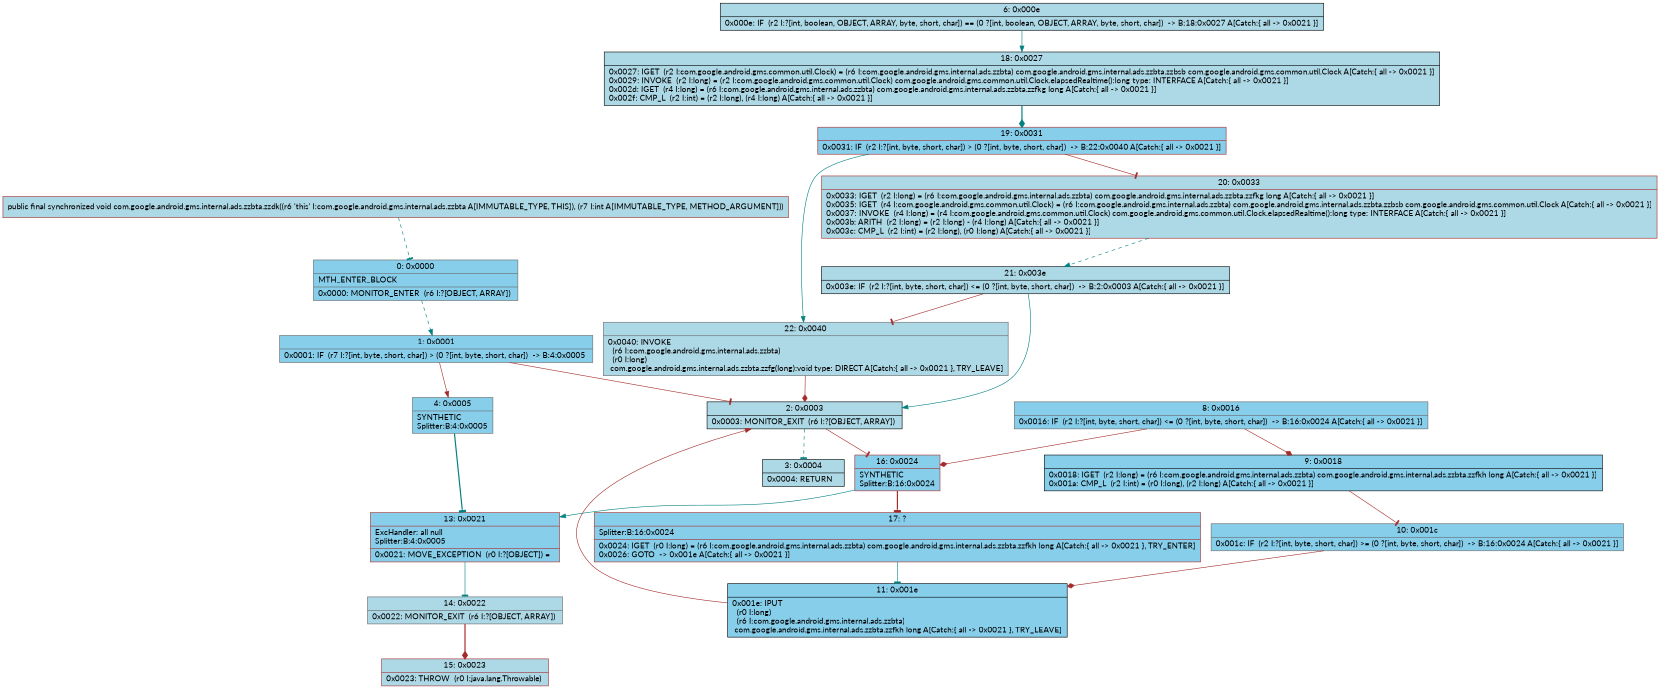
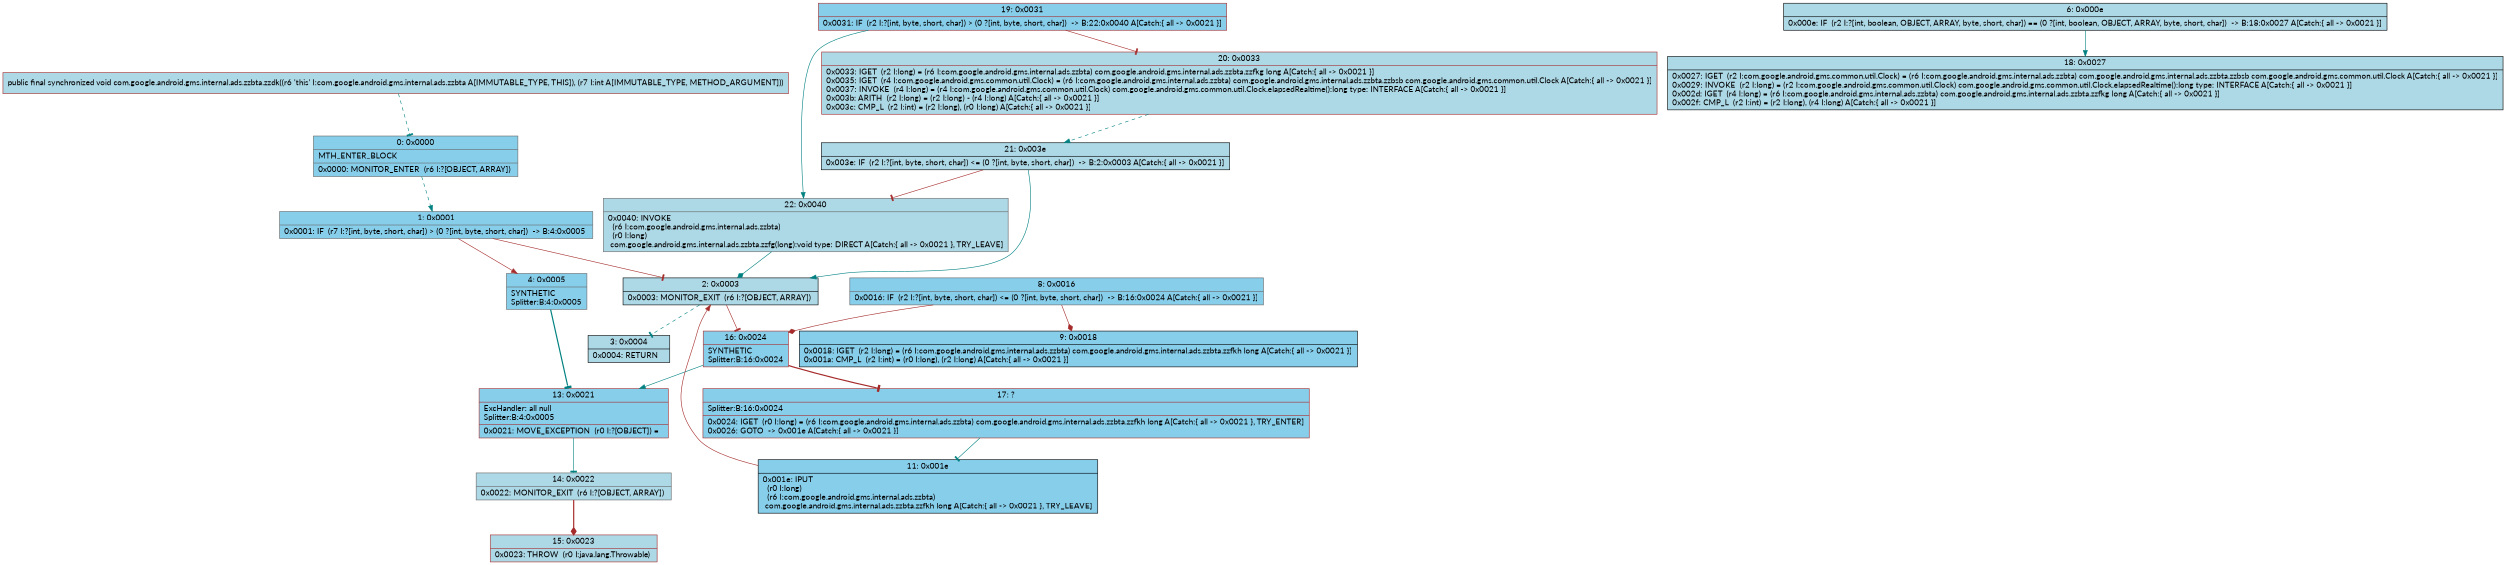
edge "18: 0x0027" -> "19: 0x0031": removed
edge "22: 0x0040" -> "2: 0x0003": color brown -> teal
node "10: 0x001c": removed
